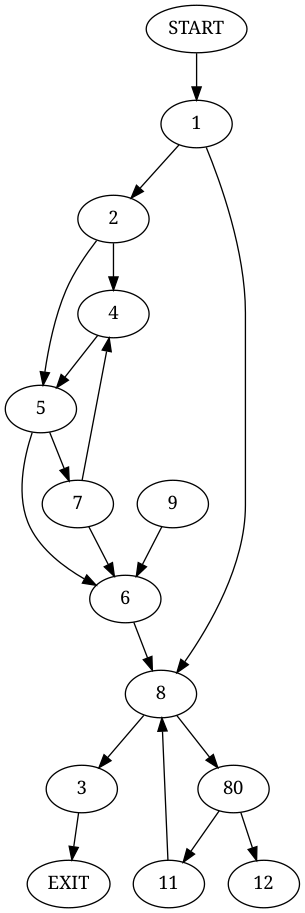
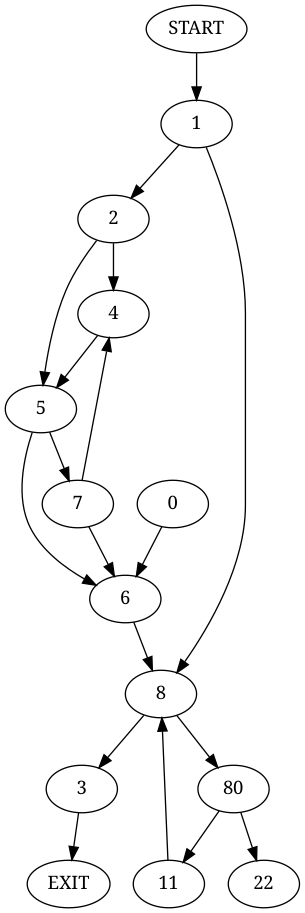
node "9": label "9" -> "0"
node "12": label "12" -> "22"
